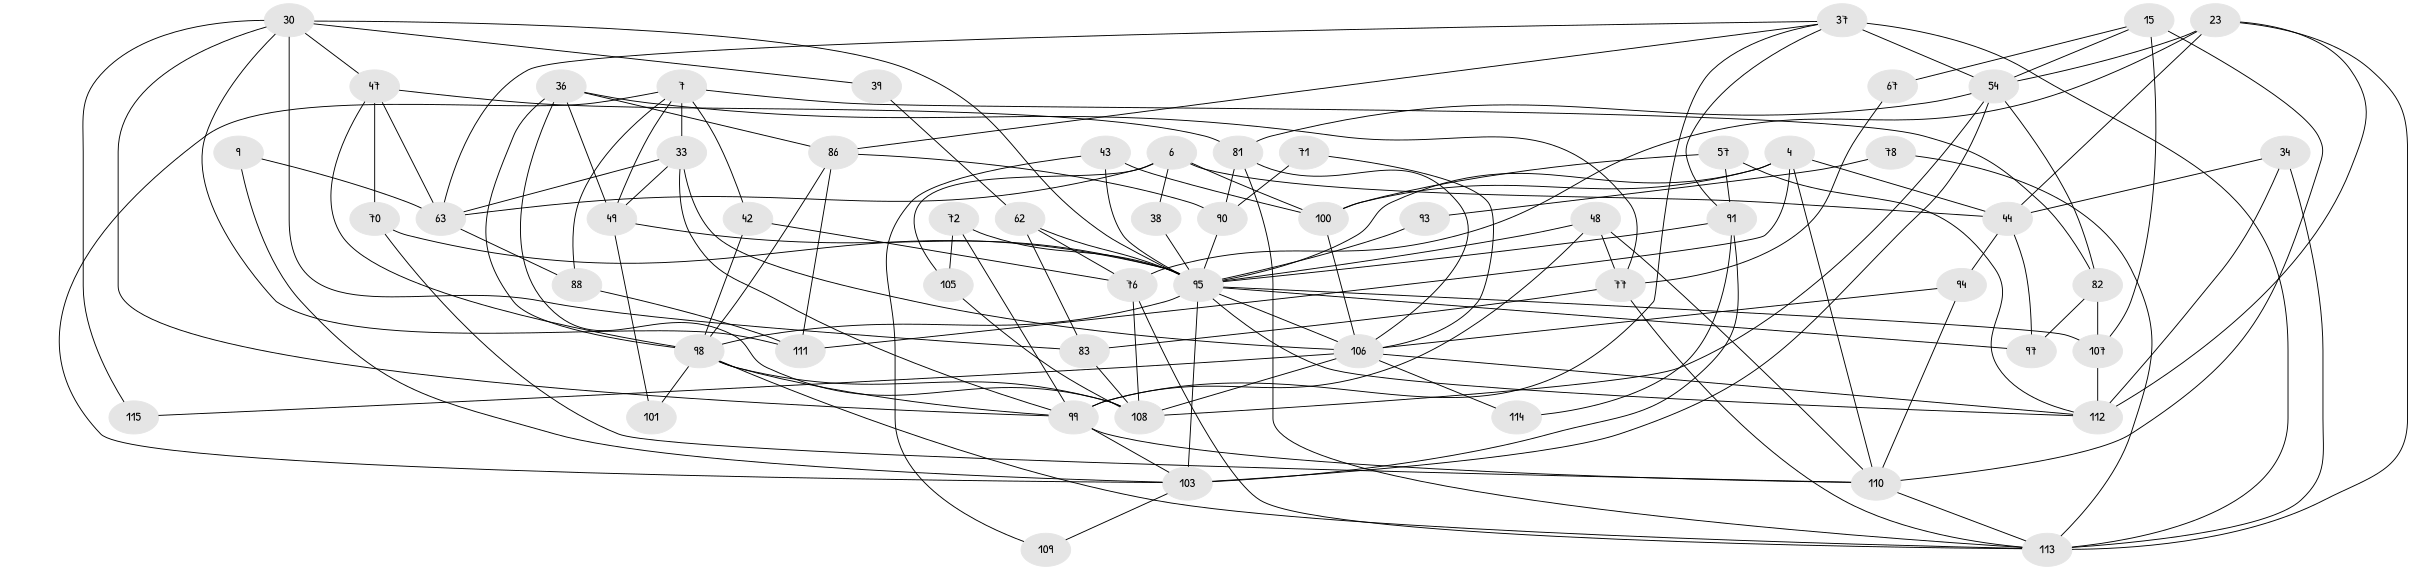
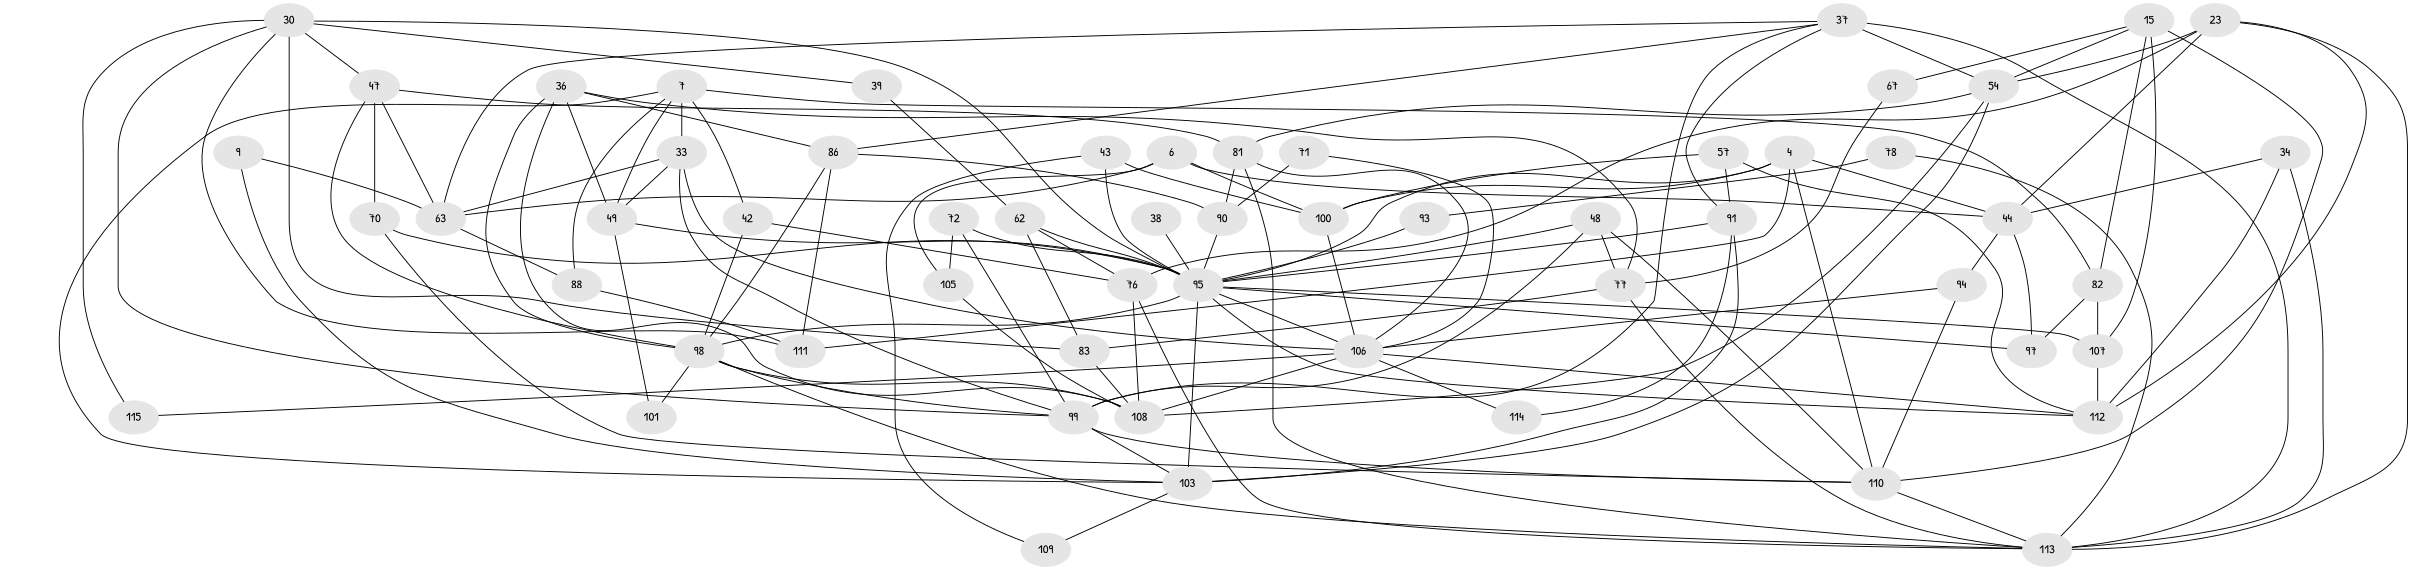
edge "54" -- "82": now "15" -- "82"
edge "6" -- "38": removed
